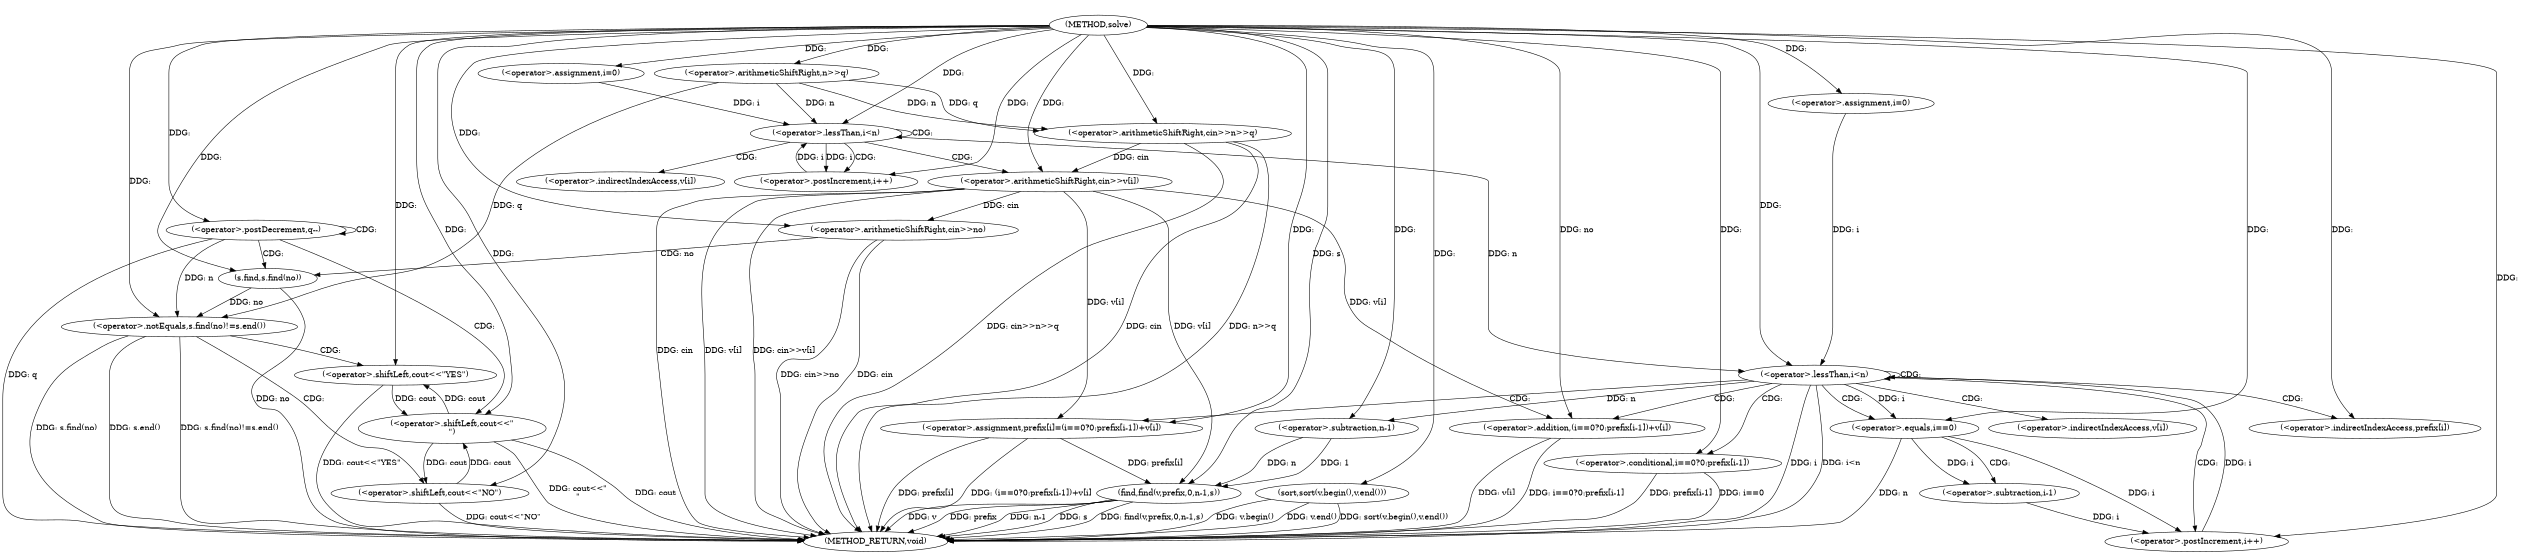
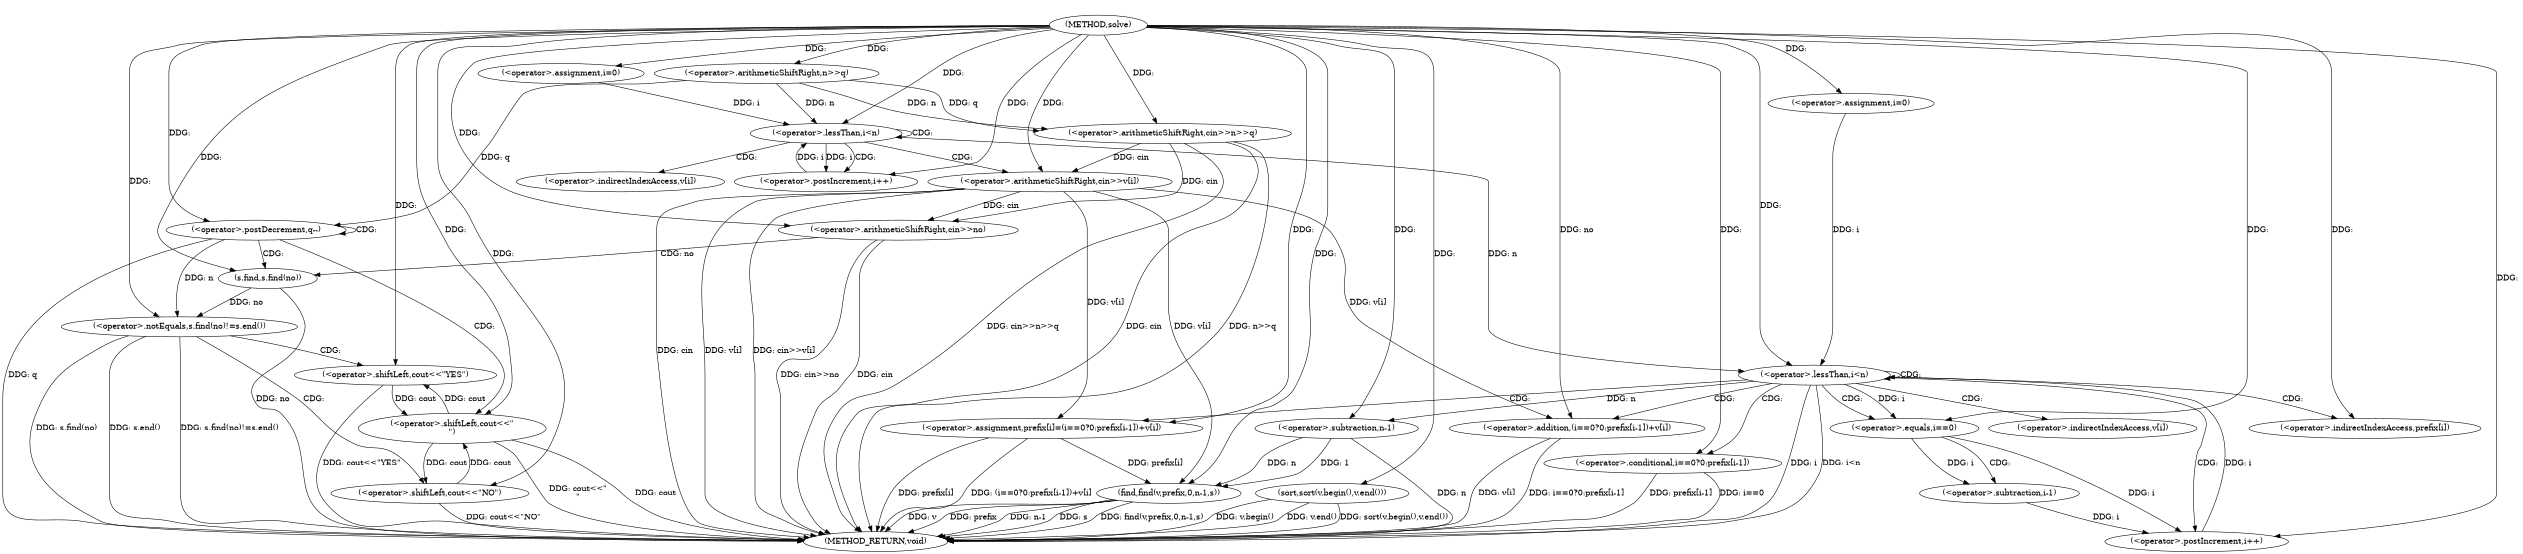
edge "(<operator>.arithmeticShiftRight,cin>>n>>q)" -> "(<operator>.arithmeticShiftRight,cin>>no)": added, label "DDG: cin"
edge "(<operator>.arithmeticShiftRight,n>>q)" -> "(<operator>.notEquals,s.find(no)!=s.end())": now "(<operator>.arithmeticShiftRight,n>>q)" -> "(<operator>.postDecrement,q--)"
edge "(METHOD,solve)" -> "(find,find(v,prefix,0,n-1,s))": label "DDG: s" -> "DDG: "
edge "(<operator>.equals,i==0)" -> "(METHOD_RETURN,void)": now "(<operator>.subtraction,n-1)" -> "(METHOD_RETURN,void)"
